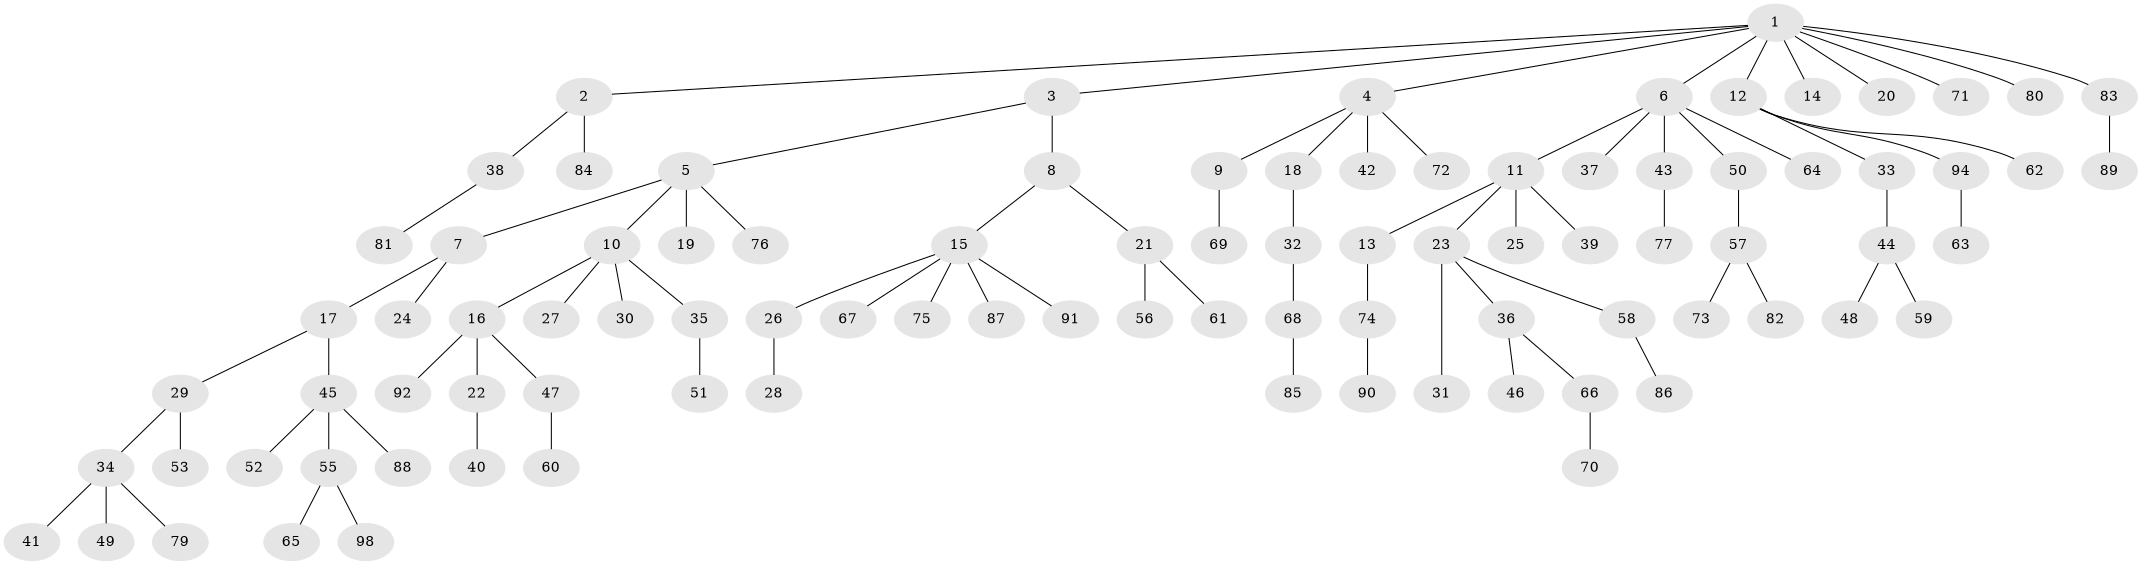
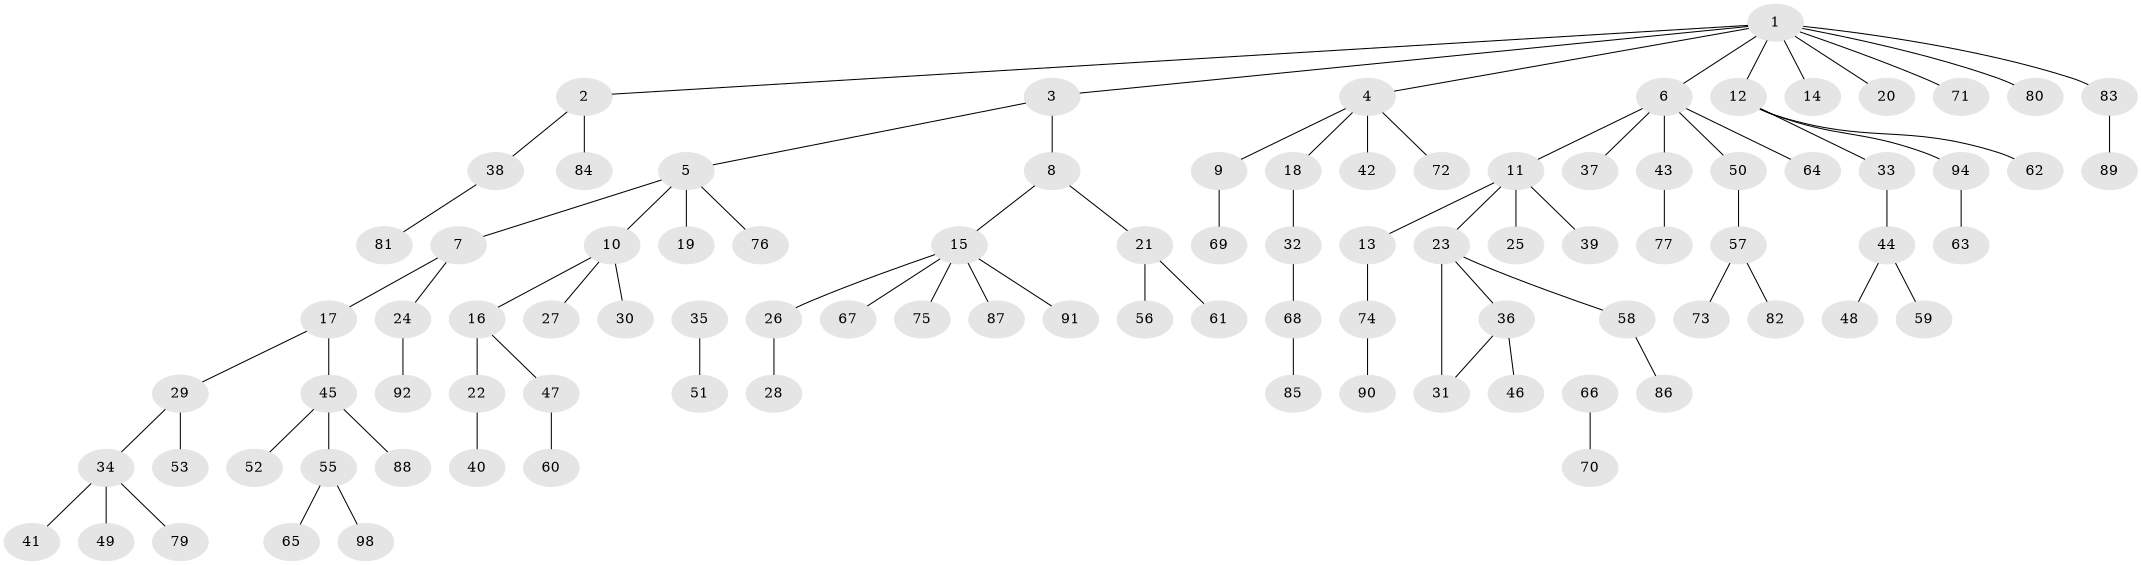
edge "10" -- "35": removed
edge "16" -- "92": now "24" -- "92"
edge "36" -- "66": now "36" -- "31"
